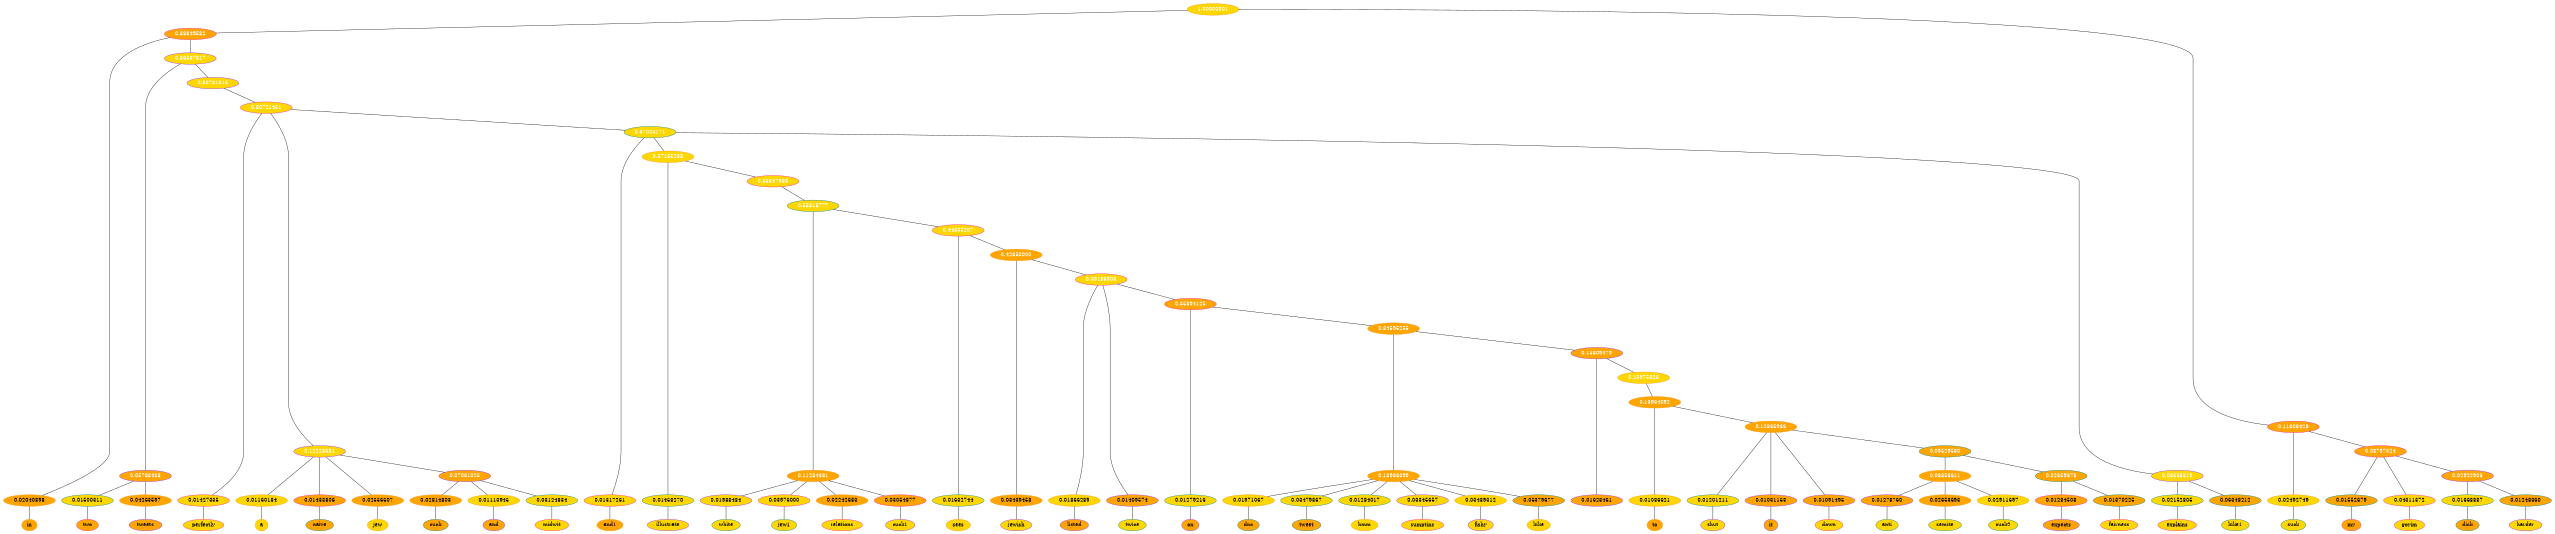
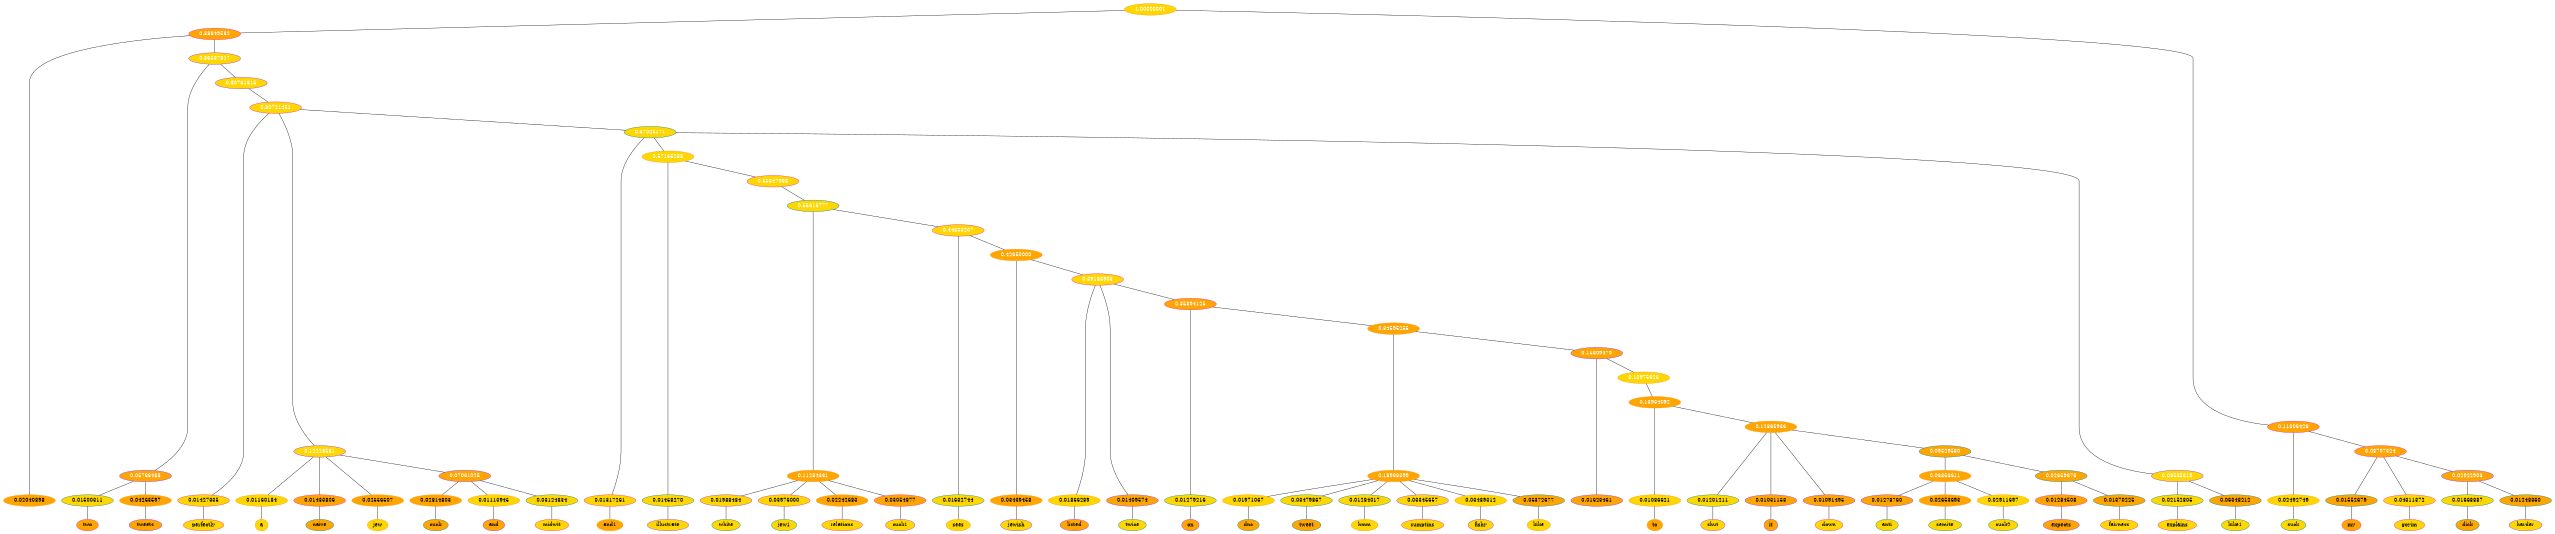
node "0.05379677": label "0.05379677" -> "0.05372677"
node "in": removed
